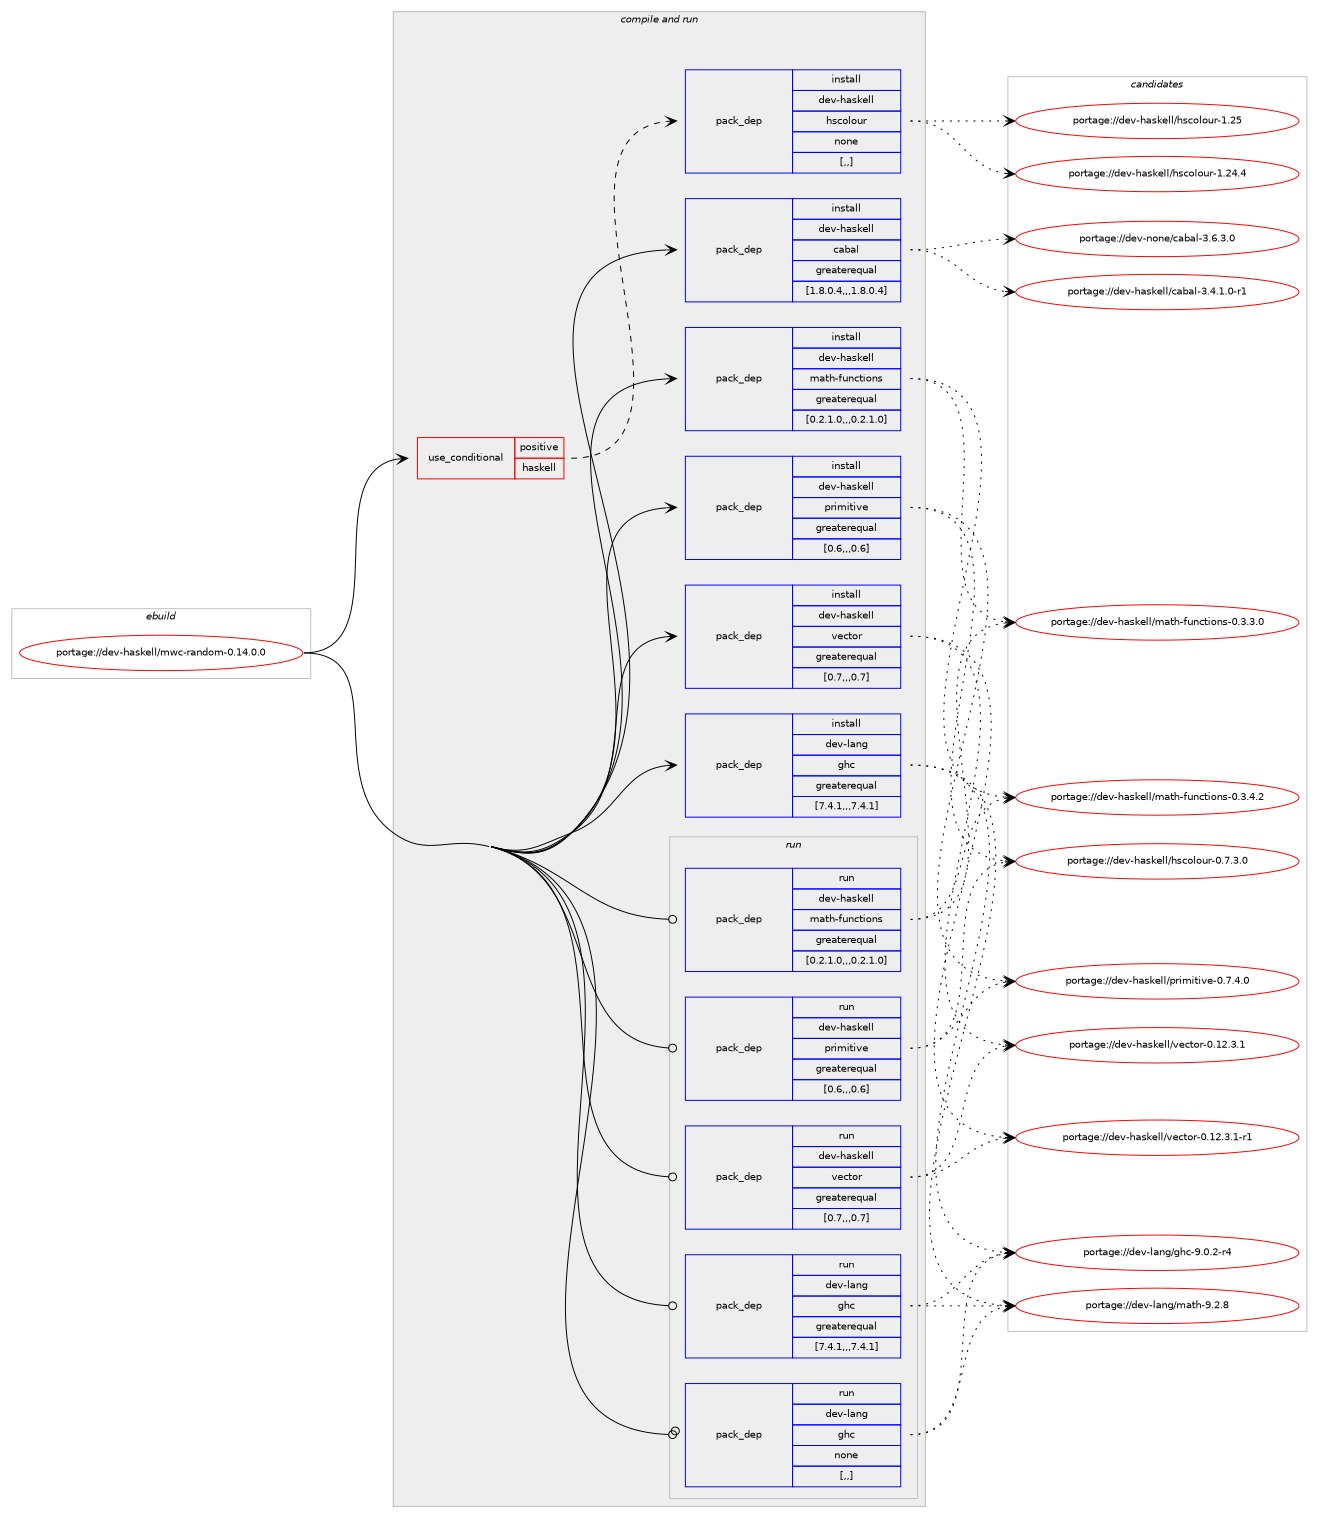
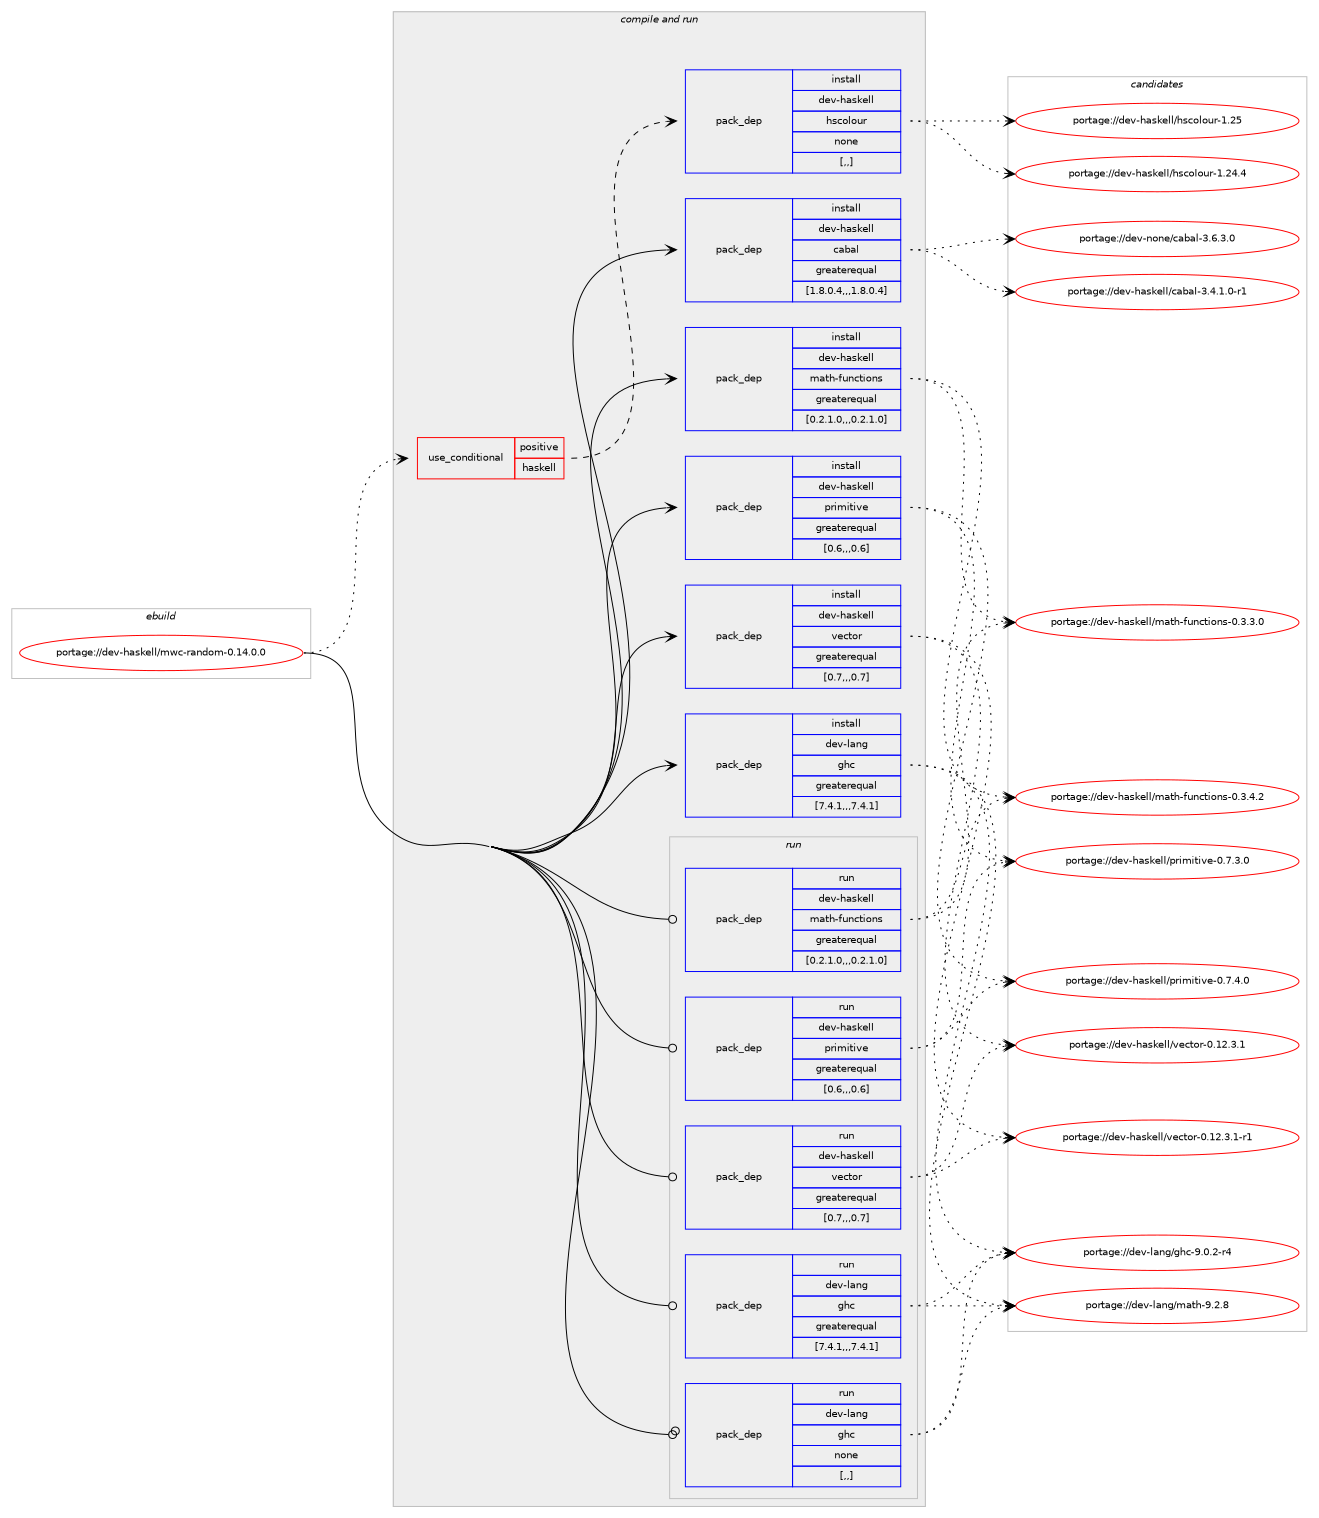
edge "portage://dev-haskell/mwc-random-0.14.0.0" -> "use_conditional": style solid -> dotted
node "portage://dev-haskell/hscolour-0.7.3.0": label "portage://dev-haskell/hscolour-0.7.3.0" -> "portage://dev-haskell/primitive-0.7.3.0"
